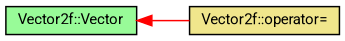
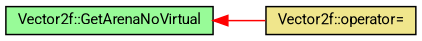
node "Vector2f::Vector": label "Vector2f::Vector" -> "Vector2f::GetArenaNoVirtual"
